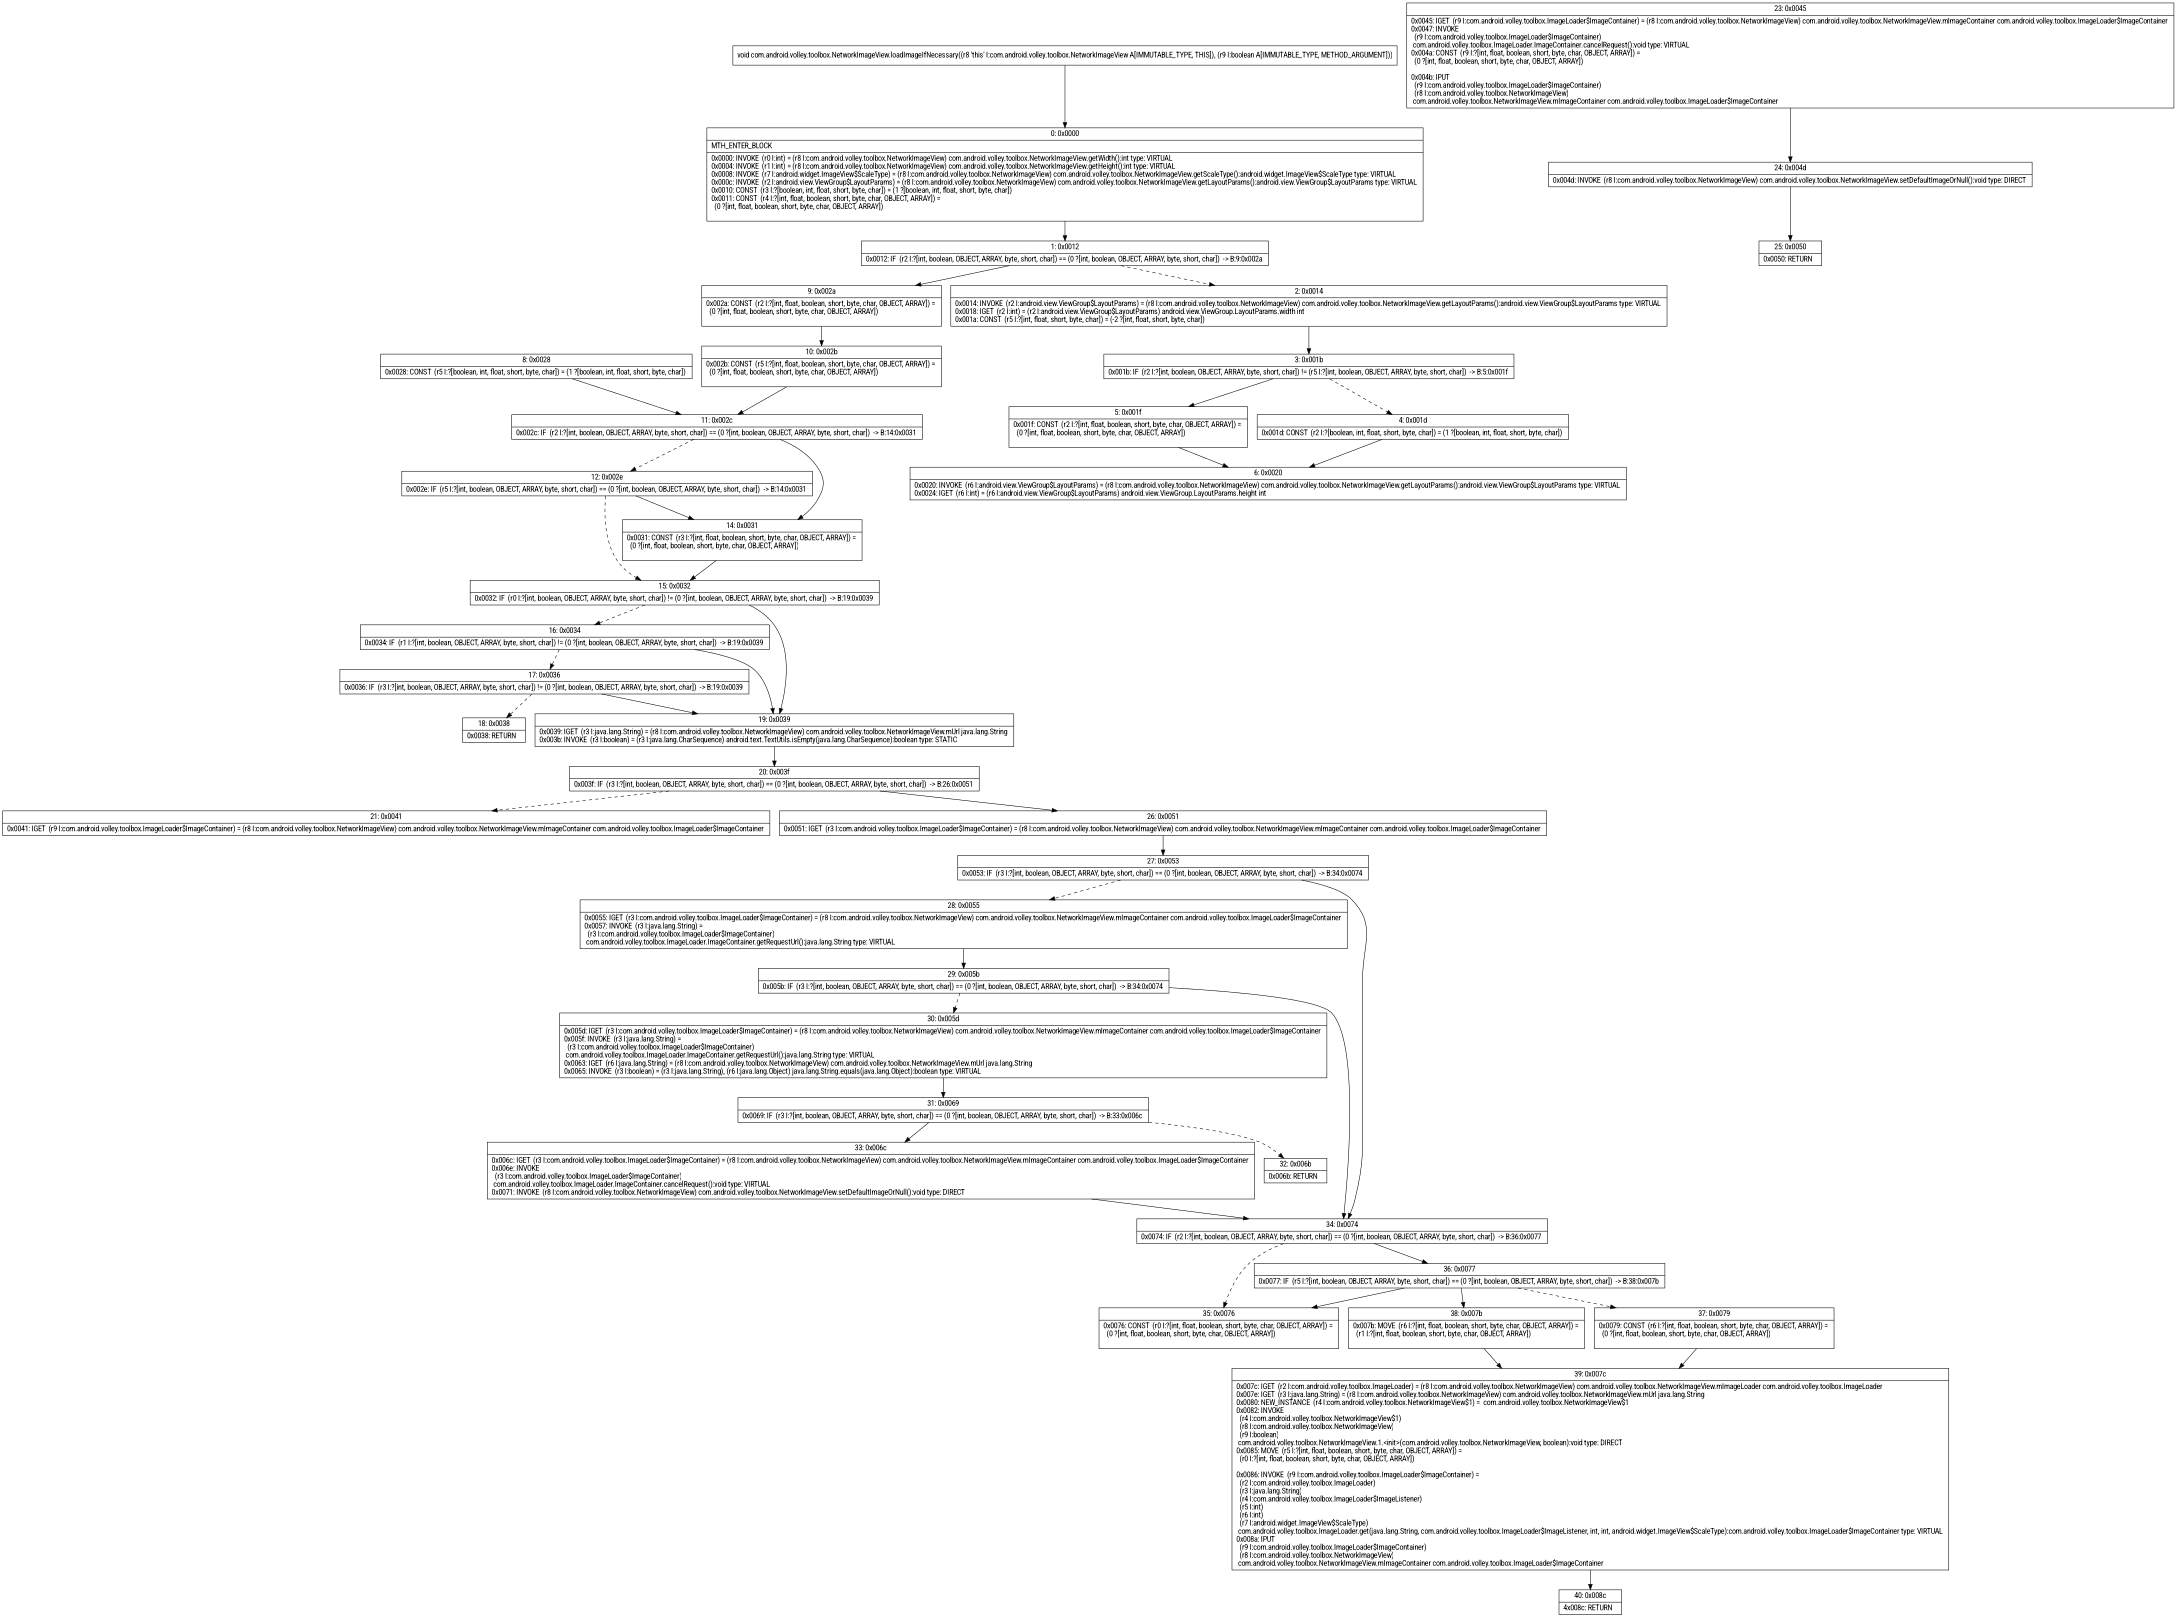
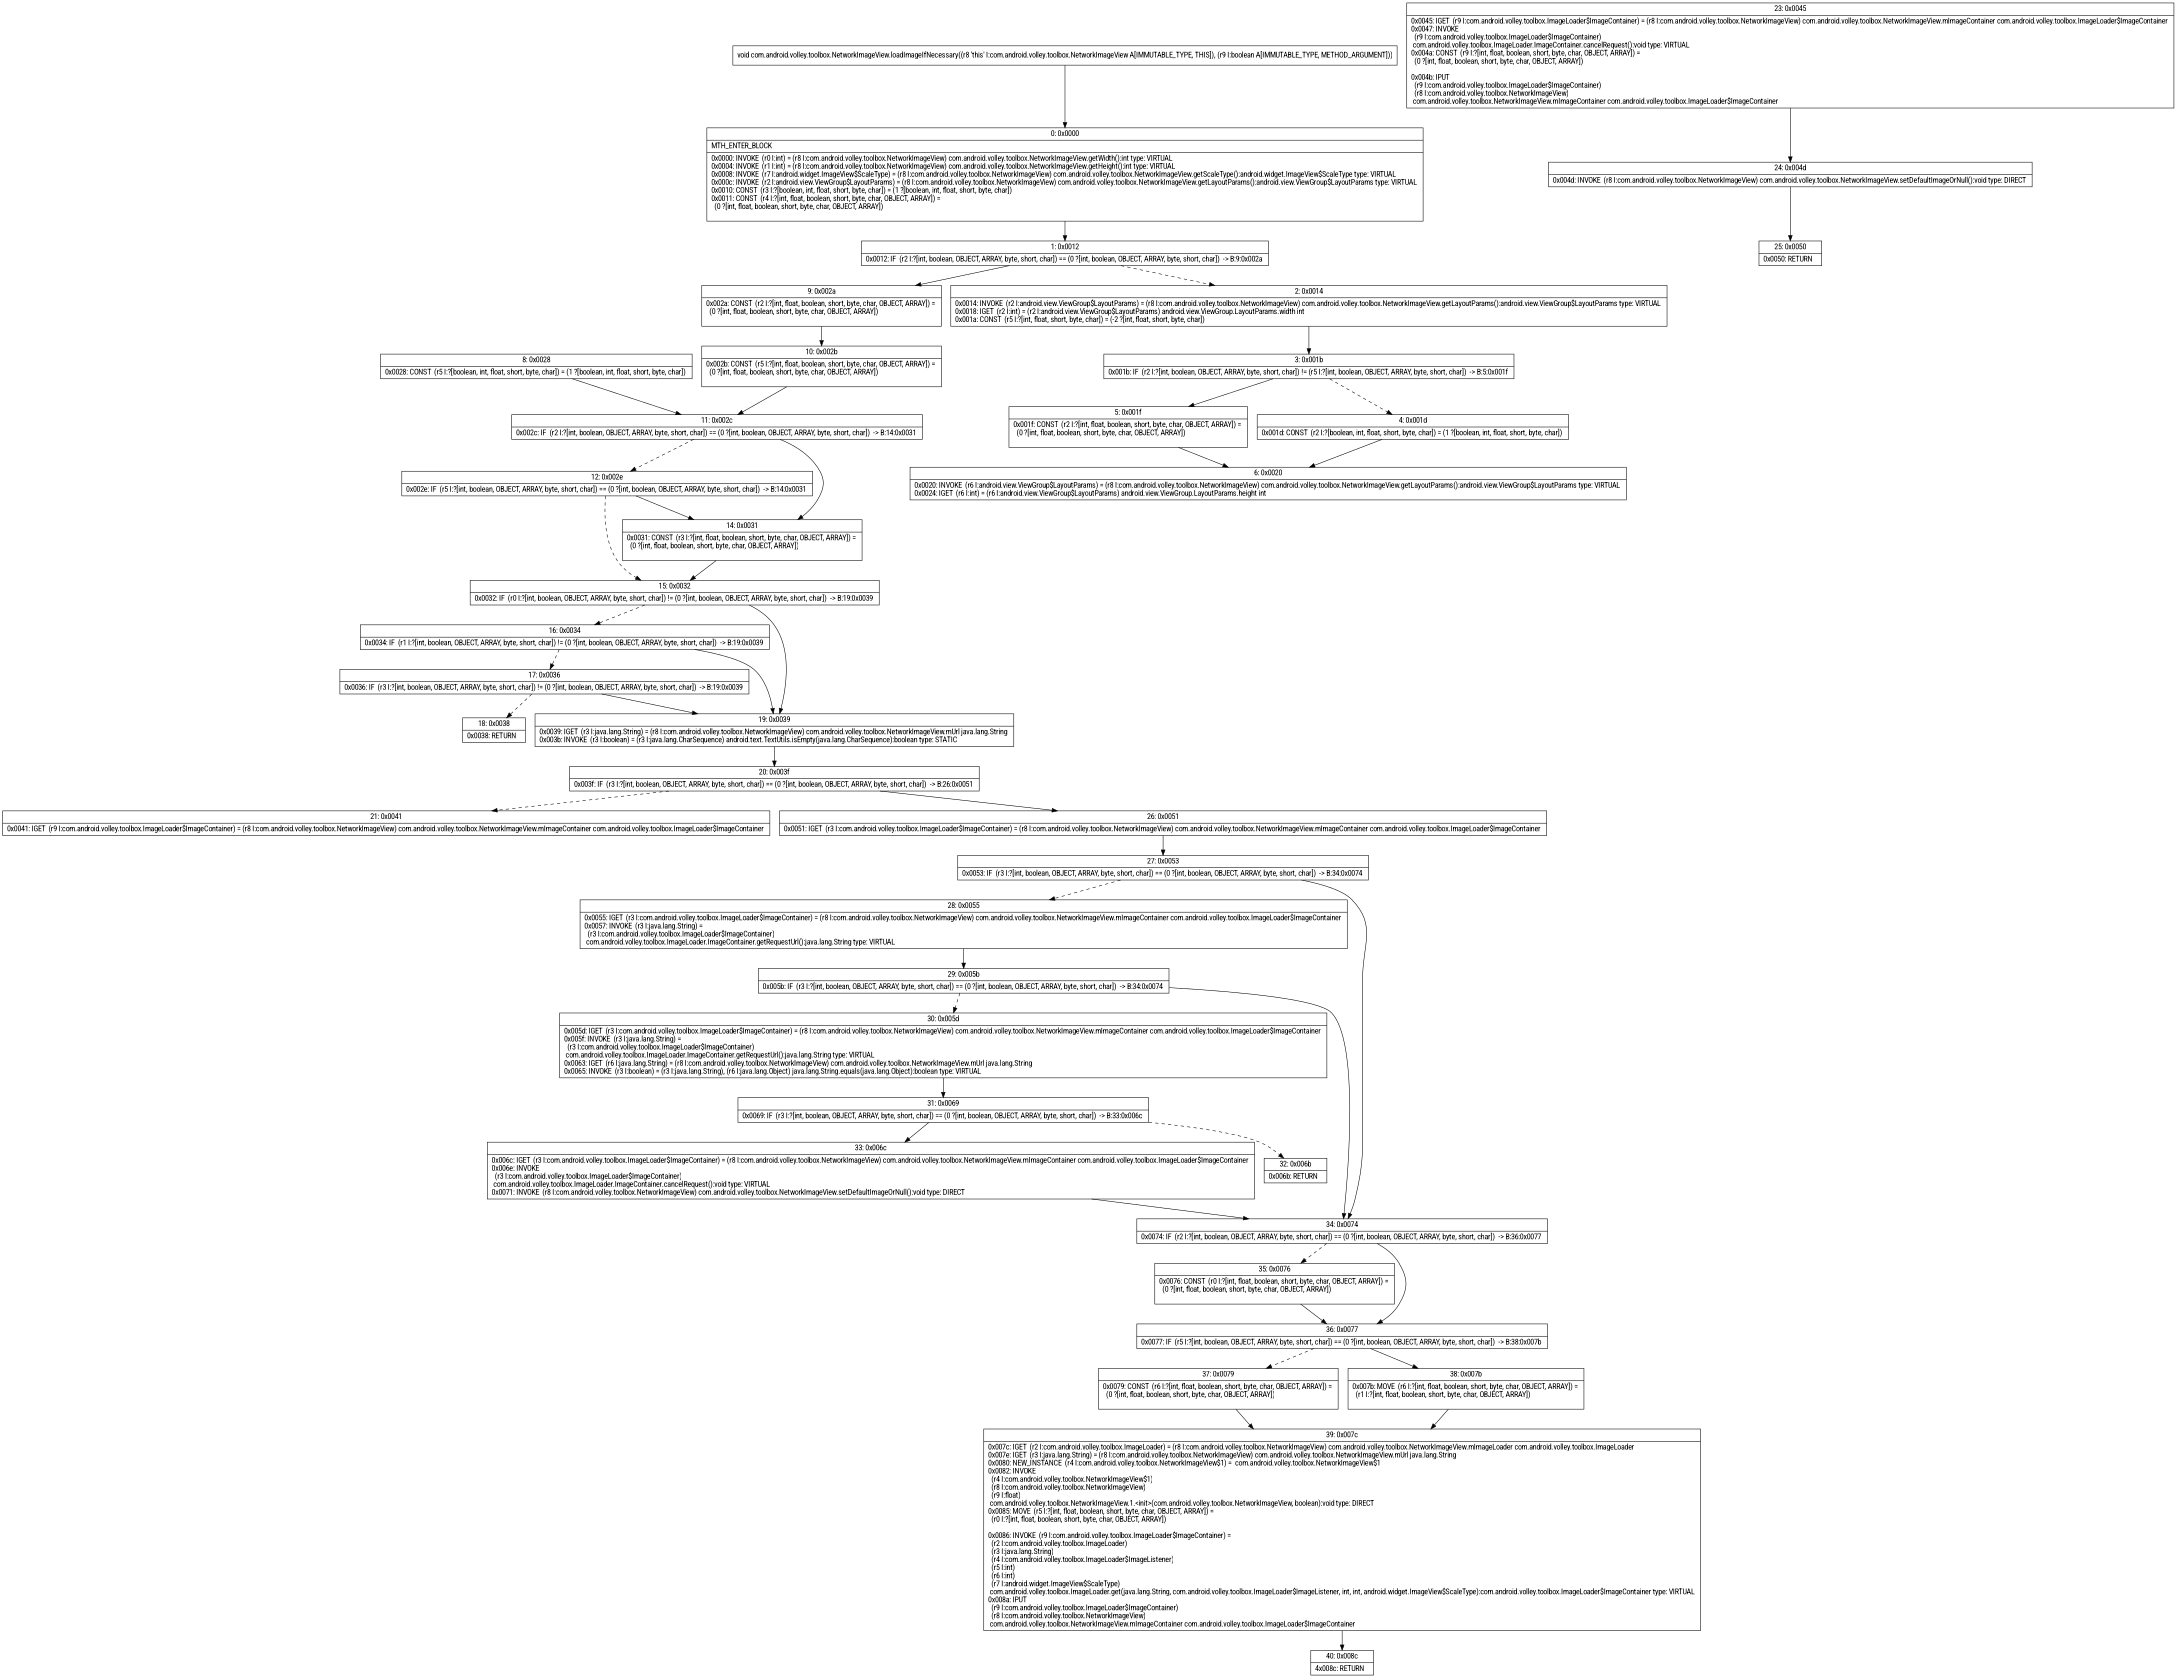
edge "36: 0x0077" -> "35: 0x0076": reversed
node "39: 0x007c": text "(r9 I:boolean)" -> "(r9 I:float)"
